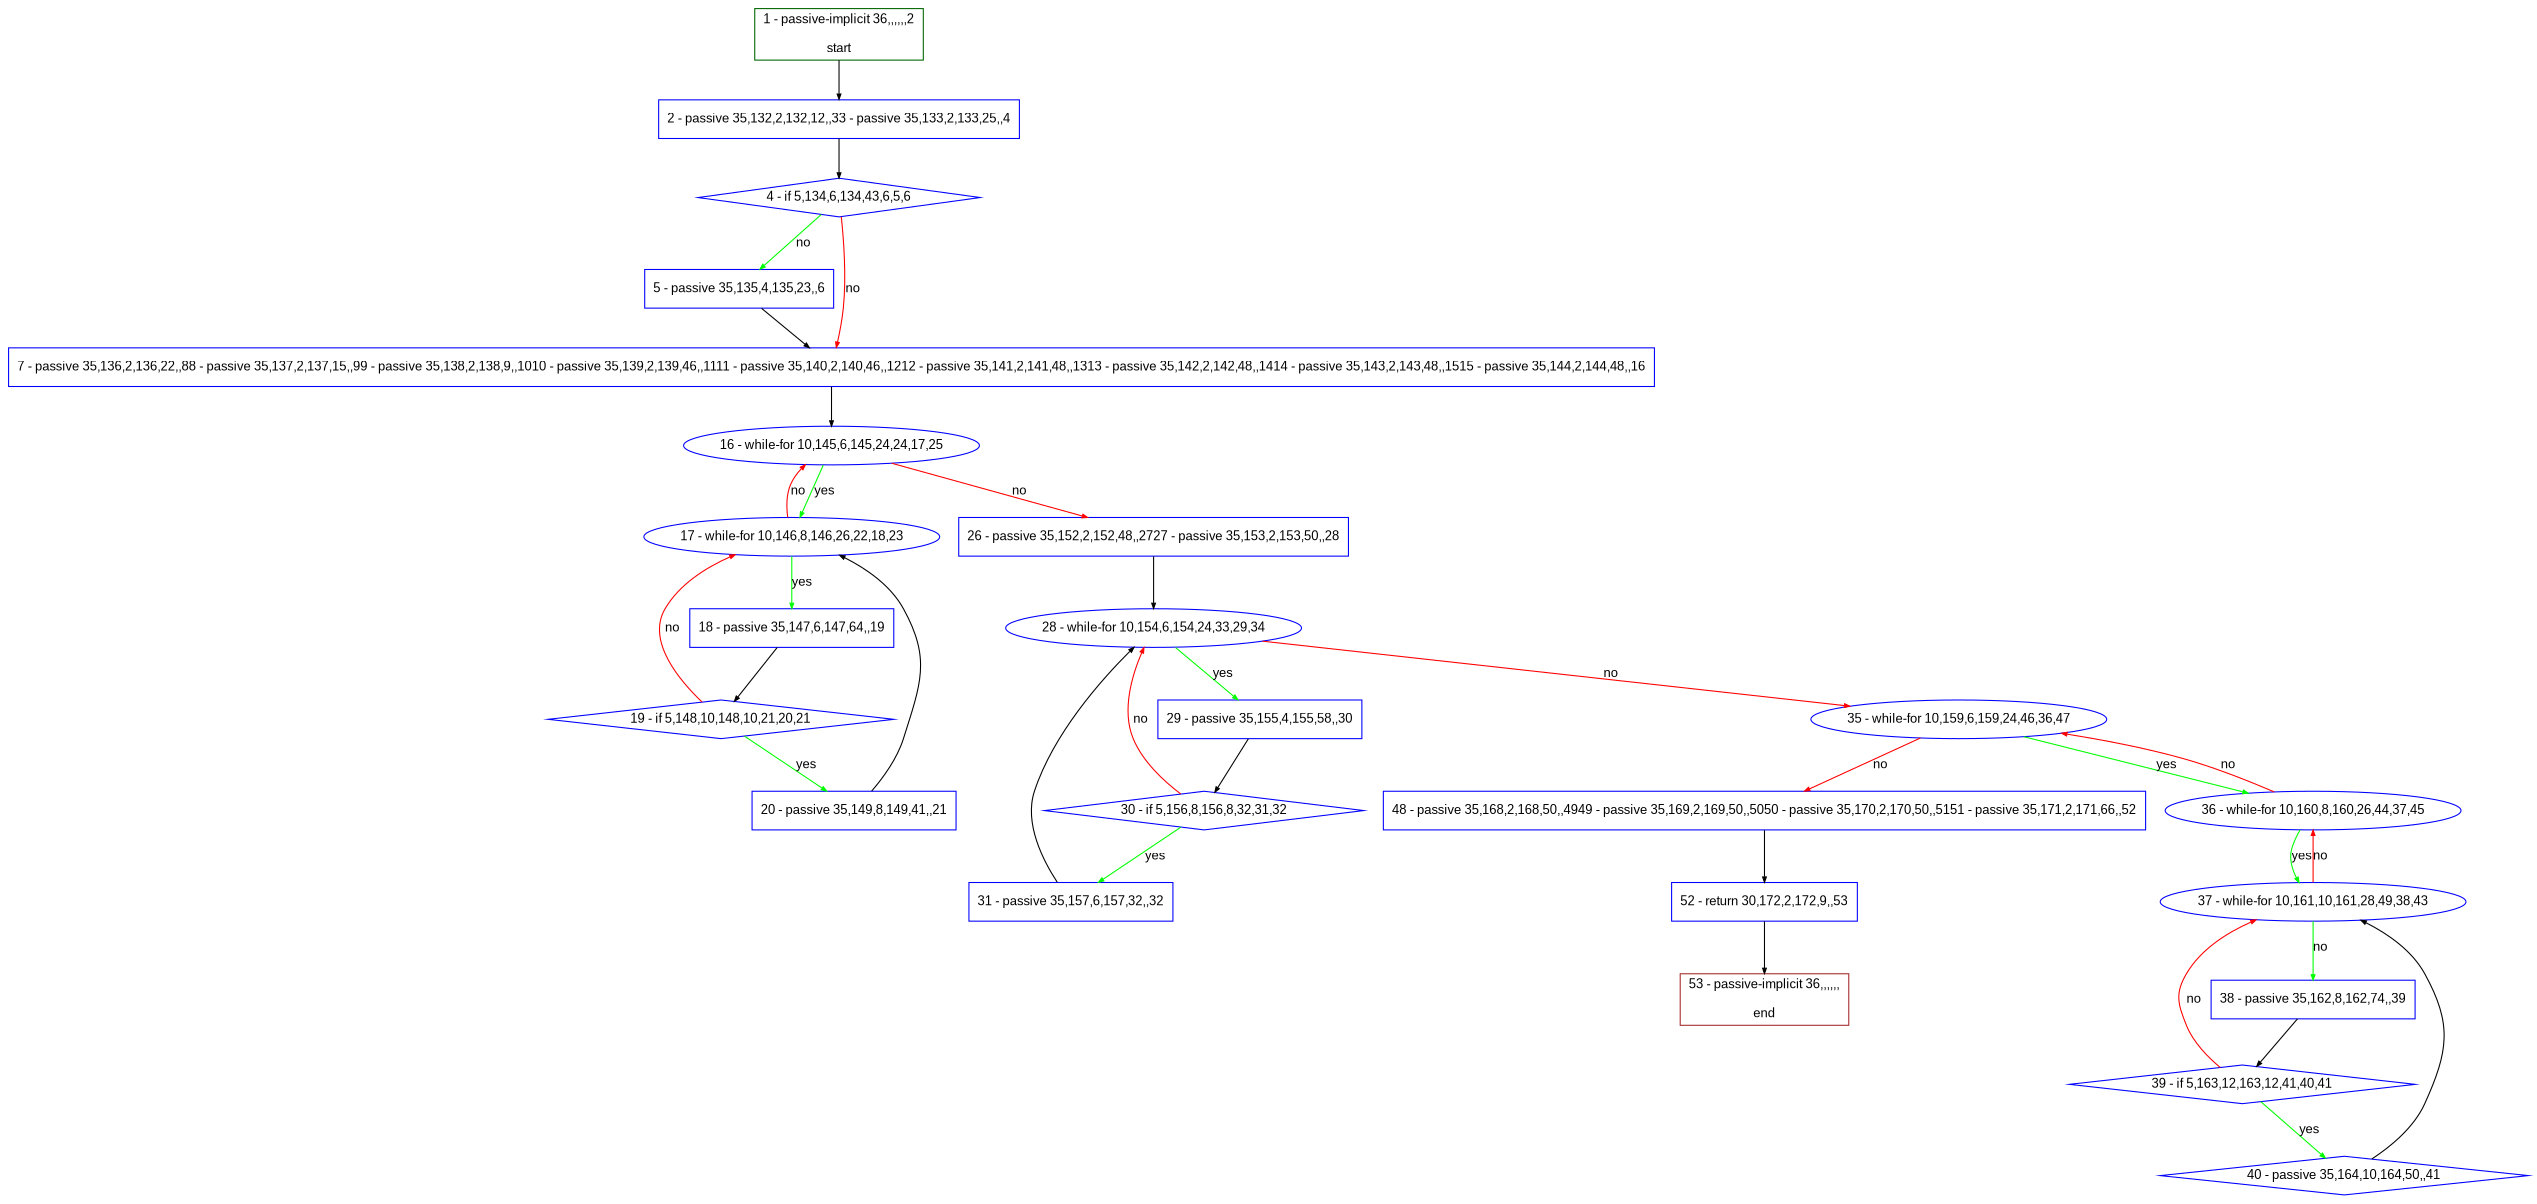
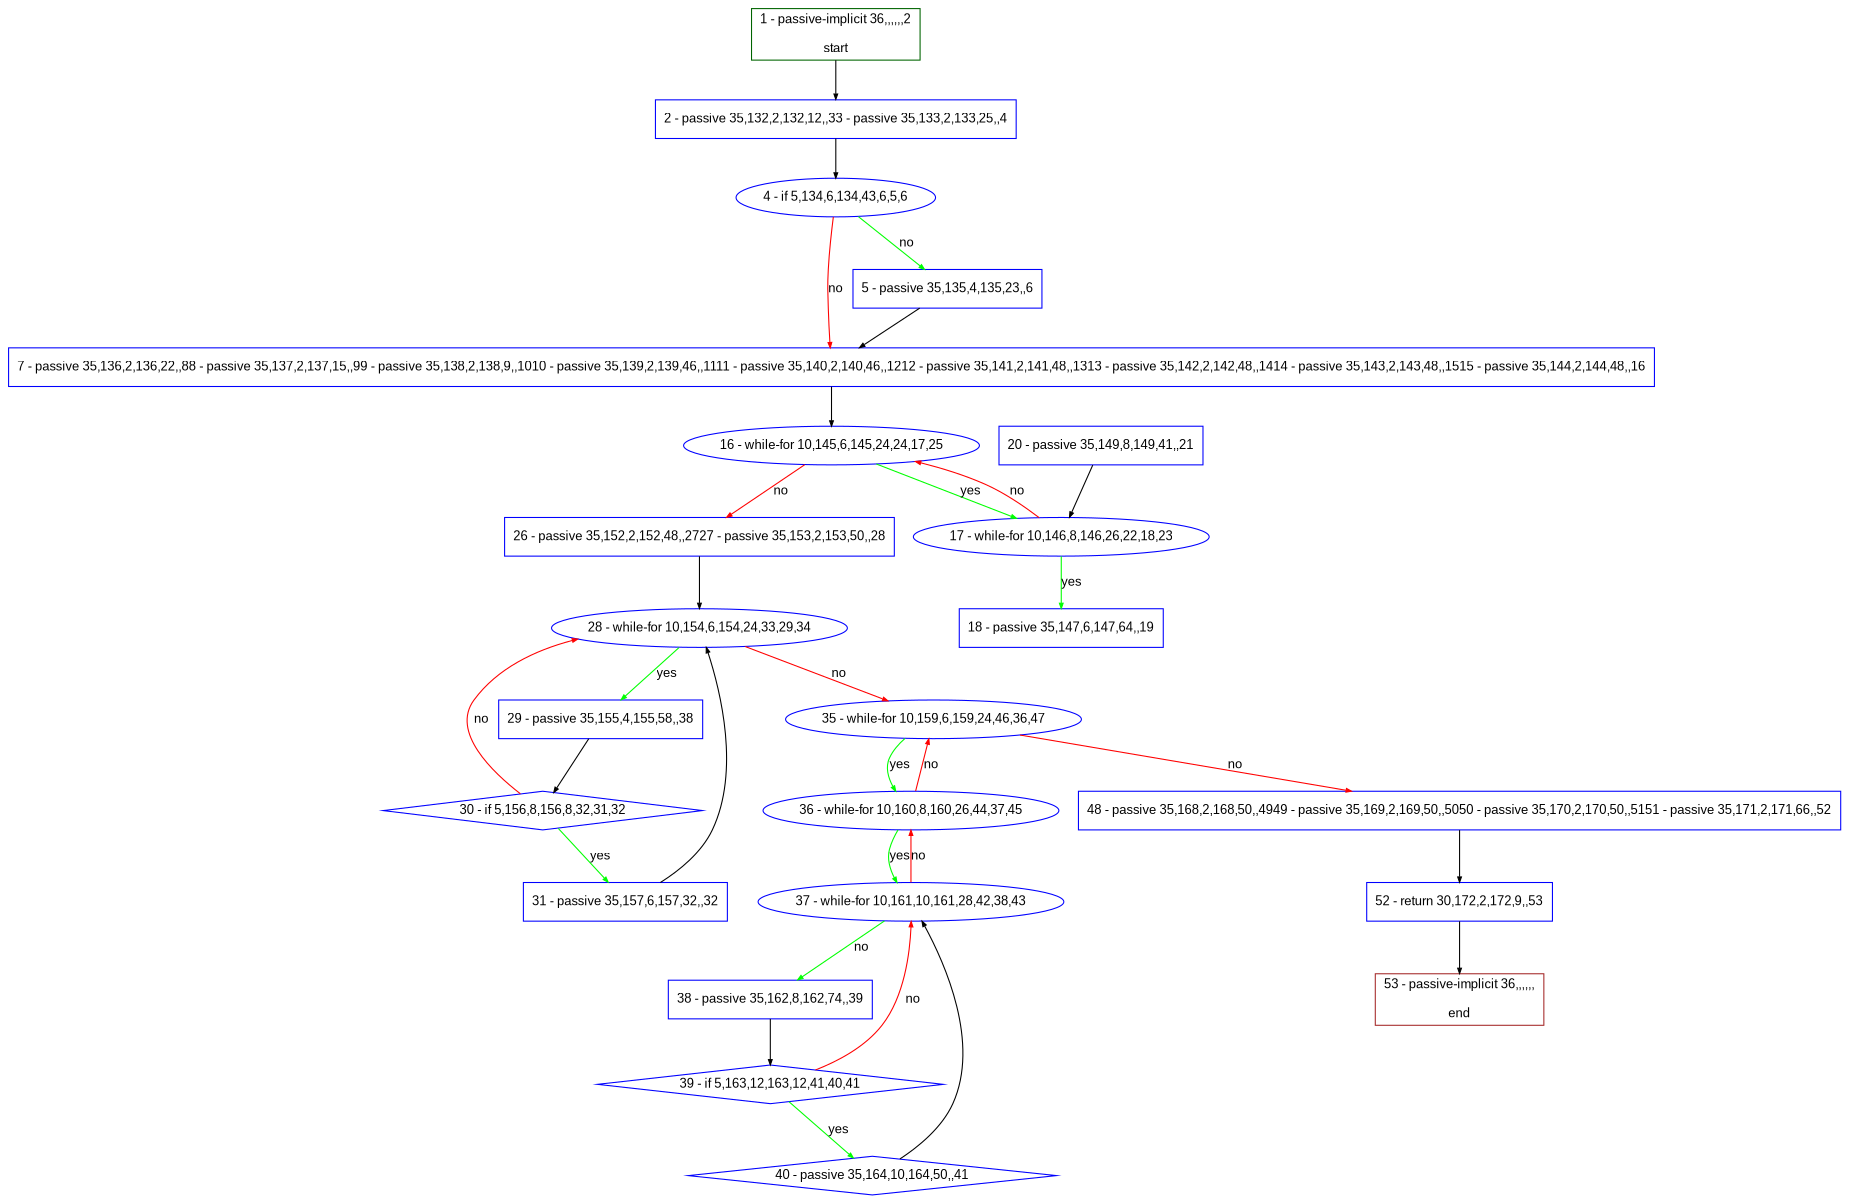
node "4 - if 5,134,6,134,43,6,5,6": shape diamond -> ellipse
node "19 - if 5,148,10,148,10,21,20,21": removed
node "29 - passive 35,155,4,155,58,,30": label "29 - passive 35,155,4,155,58,,30" -> "29 - passive 35,155,4,155,58,,38"
node "37 - while-for 10,161,10,161,28,49,38,43": label "37 - while-for 10,161,10,161,28,49,38,43" -> "37 - while-for 10,161,10,161,28,42,38,43"
